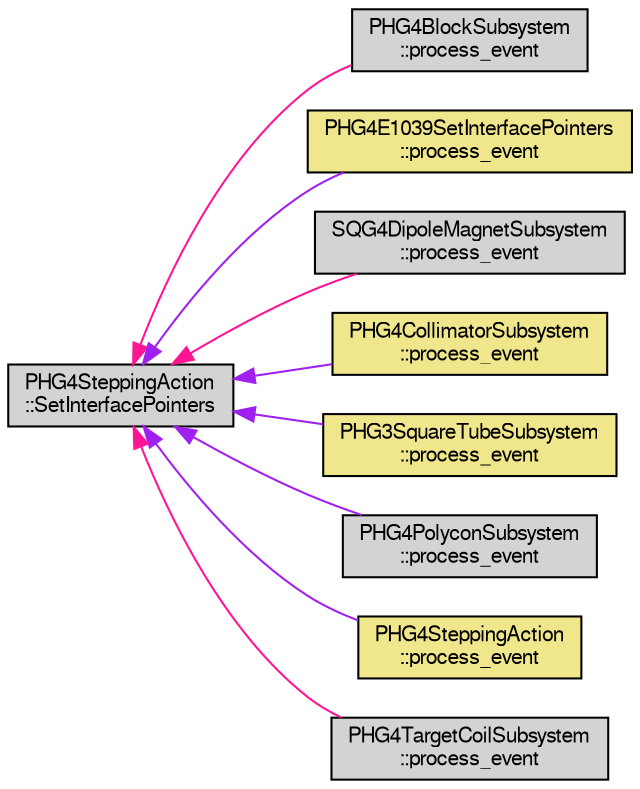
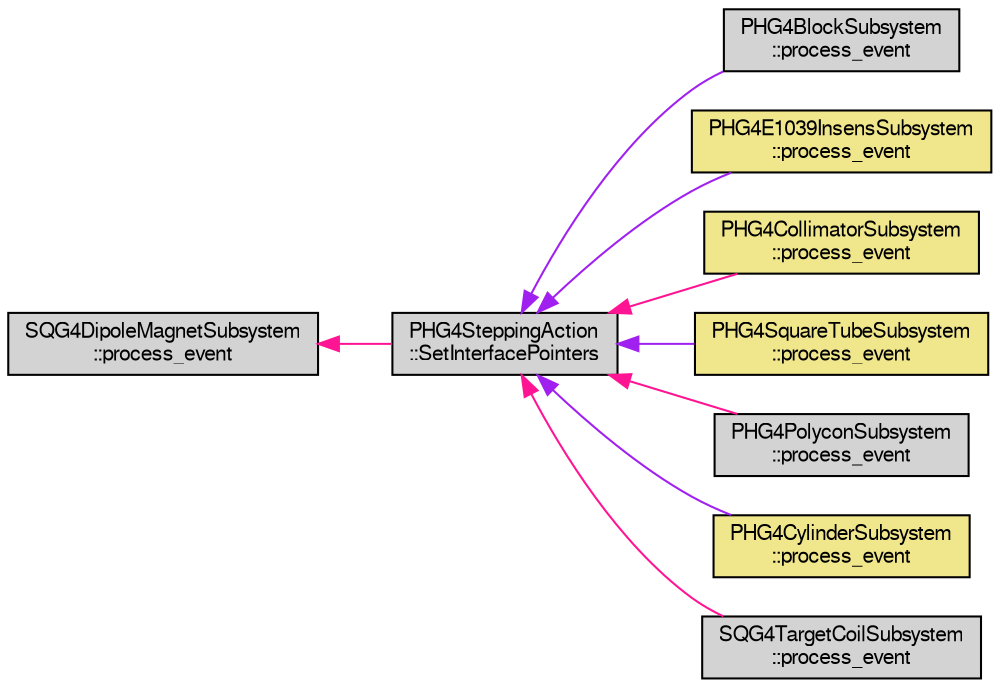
node "PHG4E1039SetInterfacePointers ::process_event": label "PHG4E1039SetInterfacePointers ::process_event" -> "PHG4E1039InsensSubsystem ::process_event"
edge "PHG4BlockSubsystem ::process_event" -> "PHG4SteppingAction ::SetInterfacePointers": color deeppink -> purple
edge "SQG4DipoleMagnetSubsystem ::process_event" -> "PHG4SteppingAction ::SetInterfacePointers": reversed
edge "PHG4CollimatorSubsystem ::process_event" -> "PHG4SteppingAction ::SetInterfacePointers": color purple -> deeppink
node "PHG3SquareTubeSubsystem ::process_event": label "PHG3SquareTubeSubsystem ::process_event" -> "PHG4SquareTubeSubsystem ::process_event"
edge "PHG4PolyconSubsystem ::process_event" -> "PHG4SteppingAction ::SetInterfacePointers": color purple -> deeppink
node "PHG4SteppingAction ::process_event": label "PHG4SteppingAction ::process_event" -> "PHG4CylinderSubsystem ::process_event"
node "PHG4TargetCoilSubsystem ::process_event": label "PHG4TargetCoilSubsystem ::process_event" -> "SQG4TargetCoilSubsystem ::process_event"
